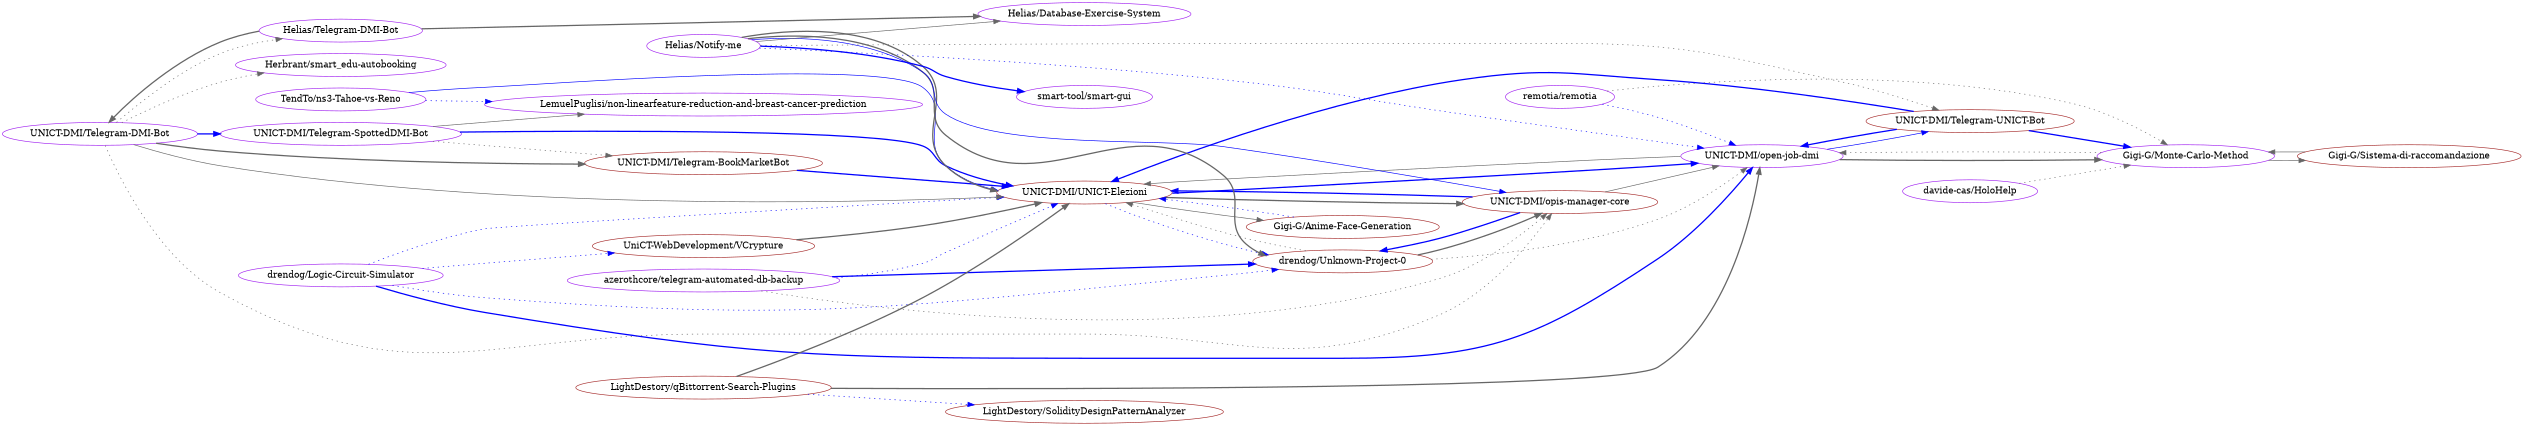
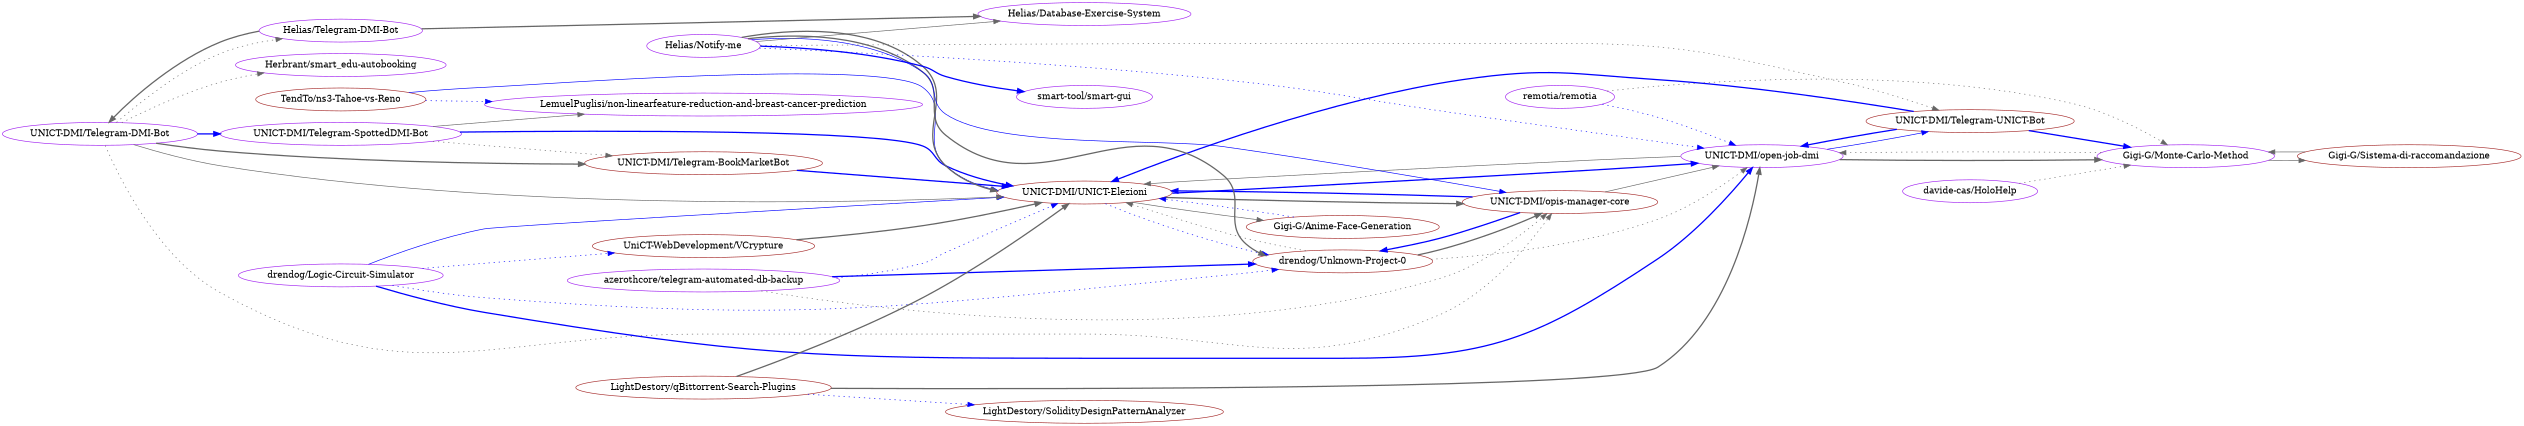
node "TendTo/ns3-Tahoe-vs-Reno": color purple -> brown
edge "drendog/Logic-Circuit-Simulator" -> "UNICT-DMI/UNICT-Elezioni": style dotted -> solid
